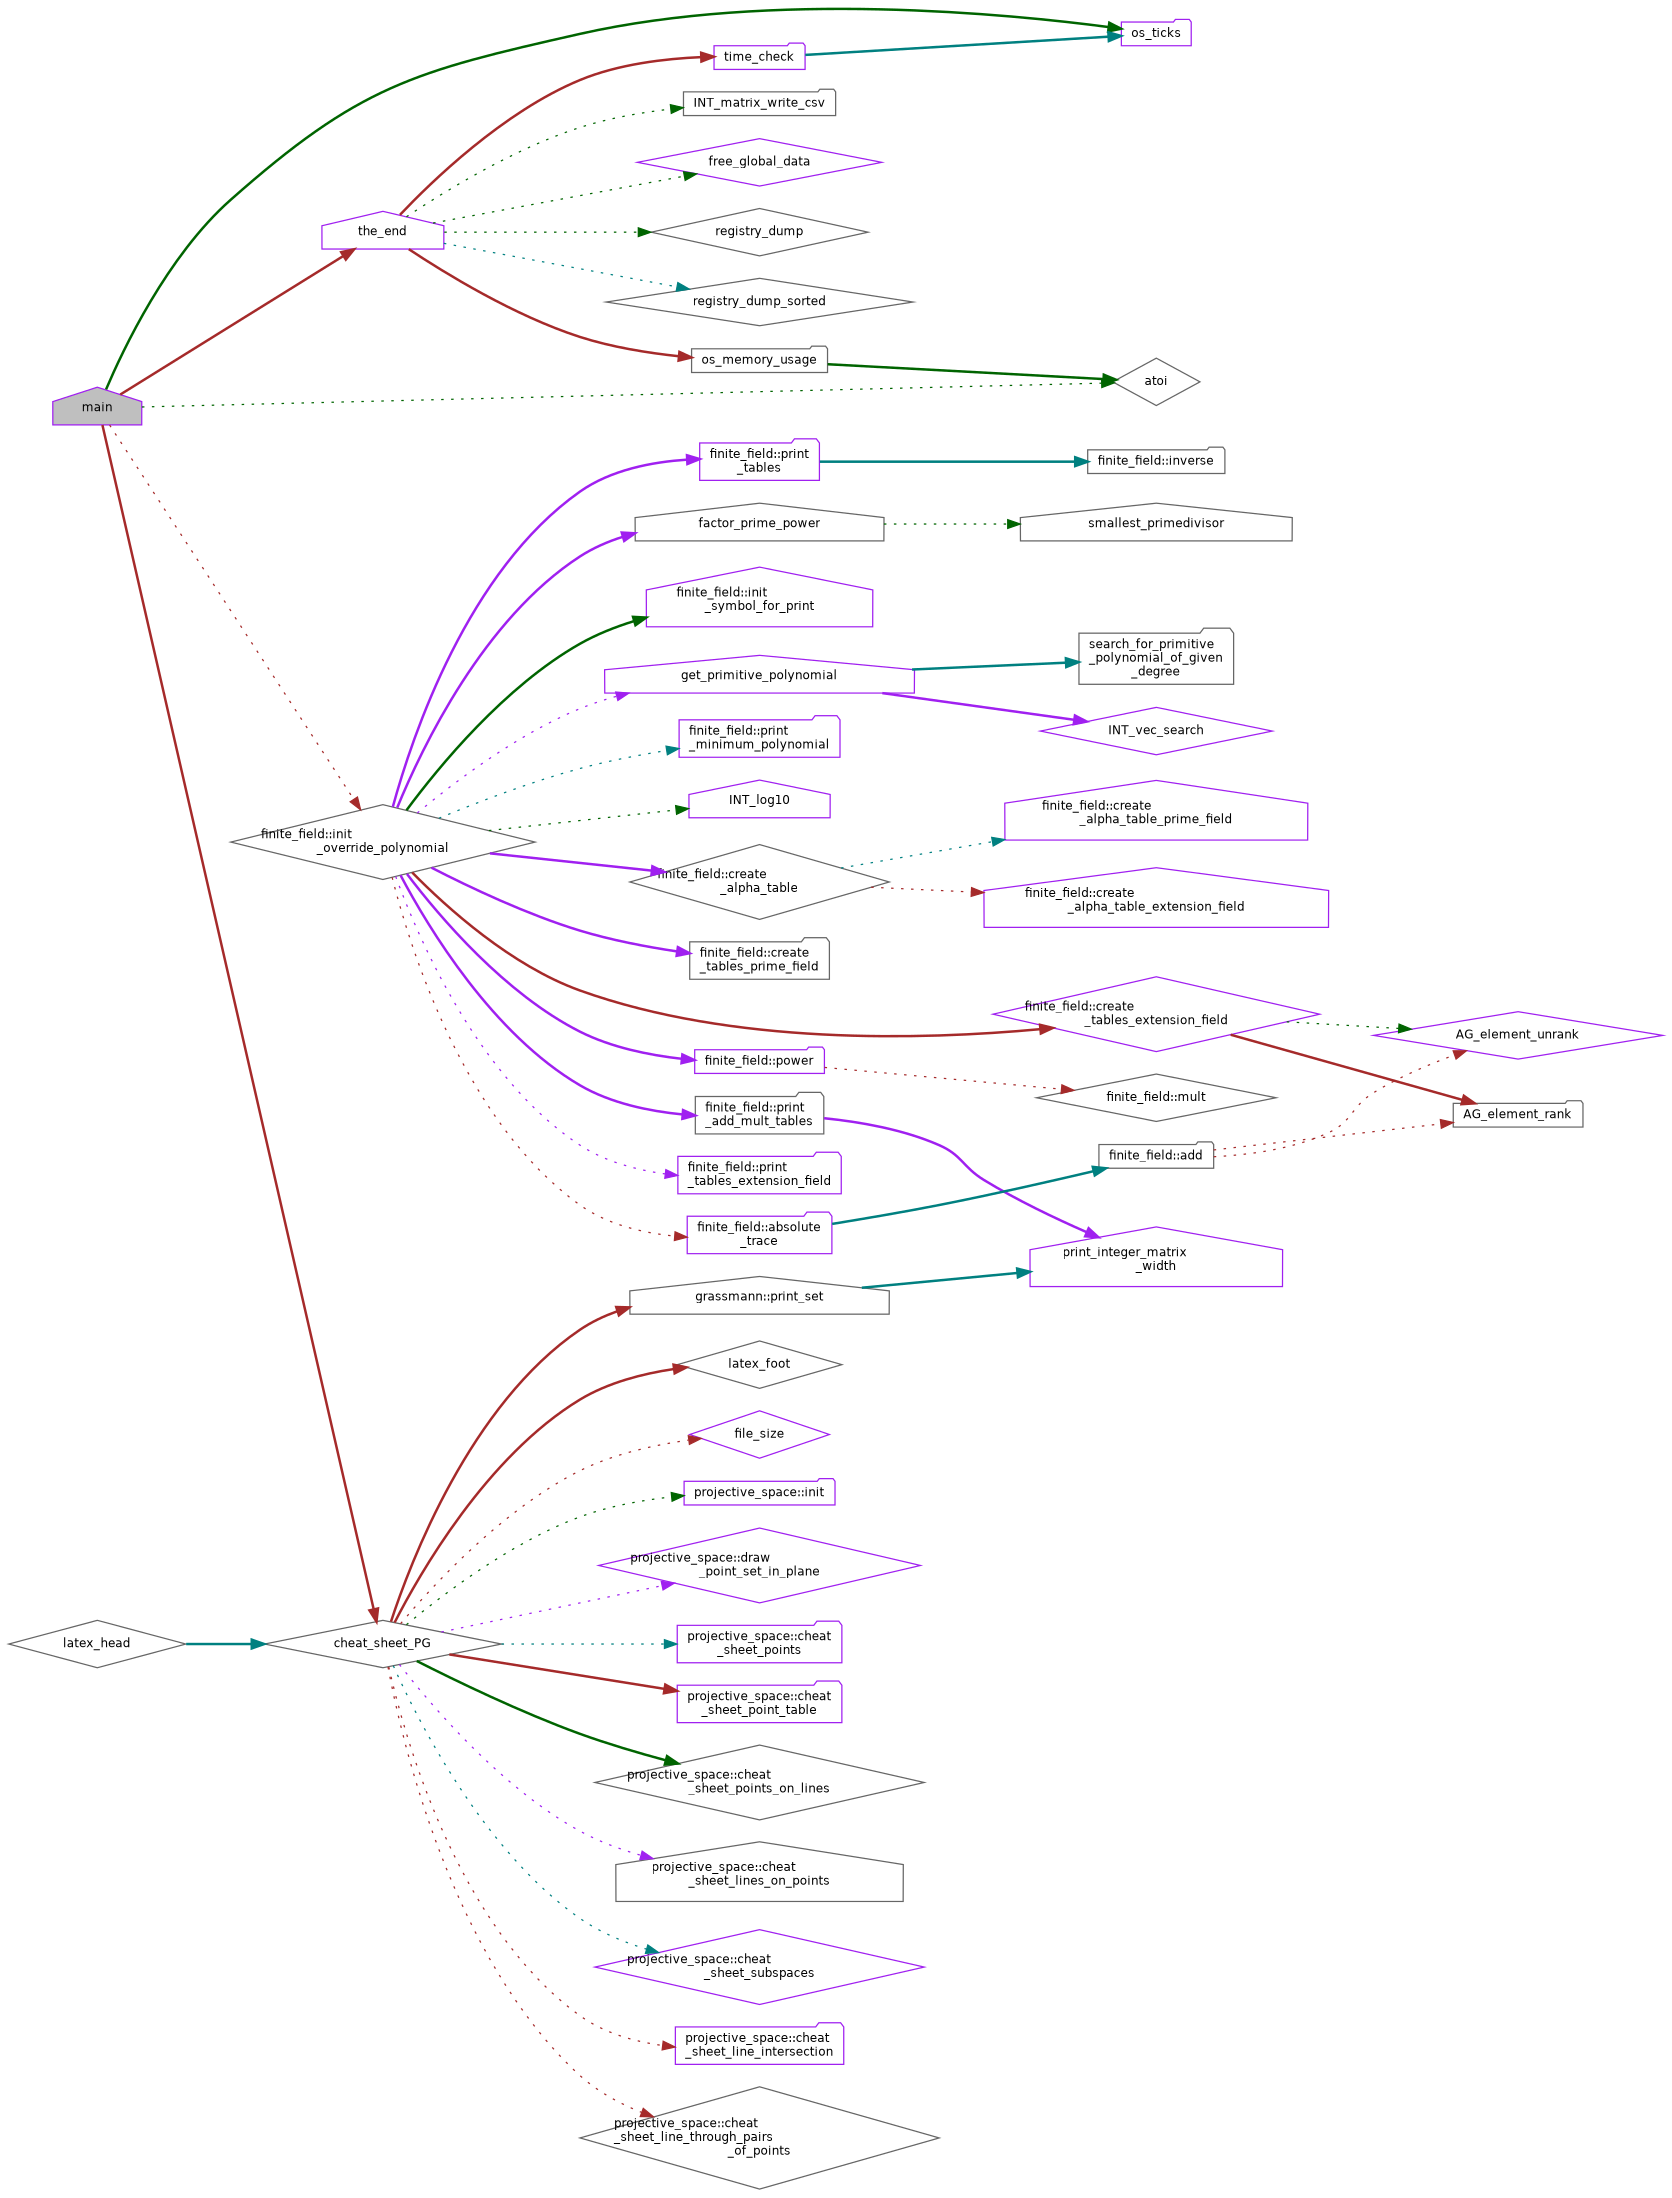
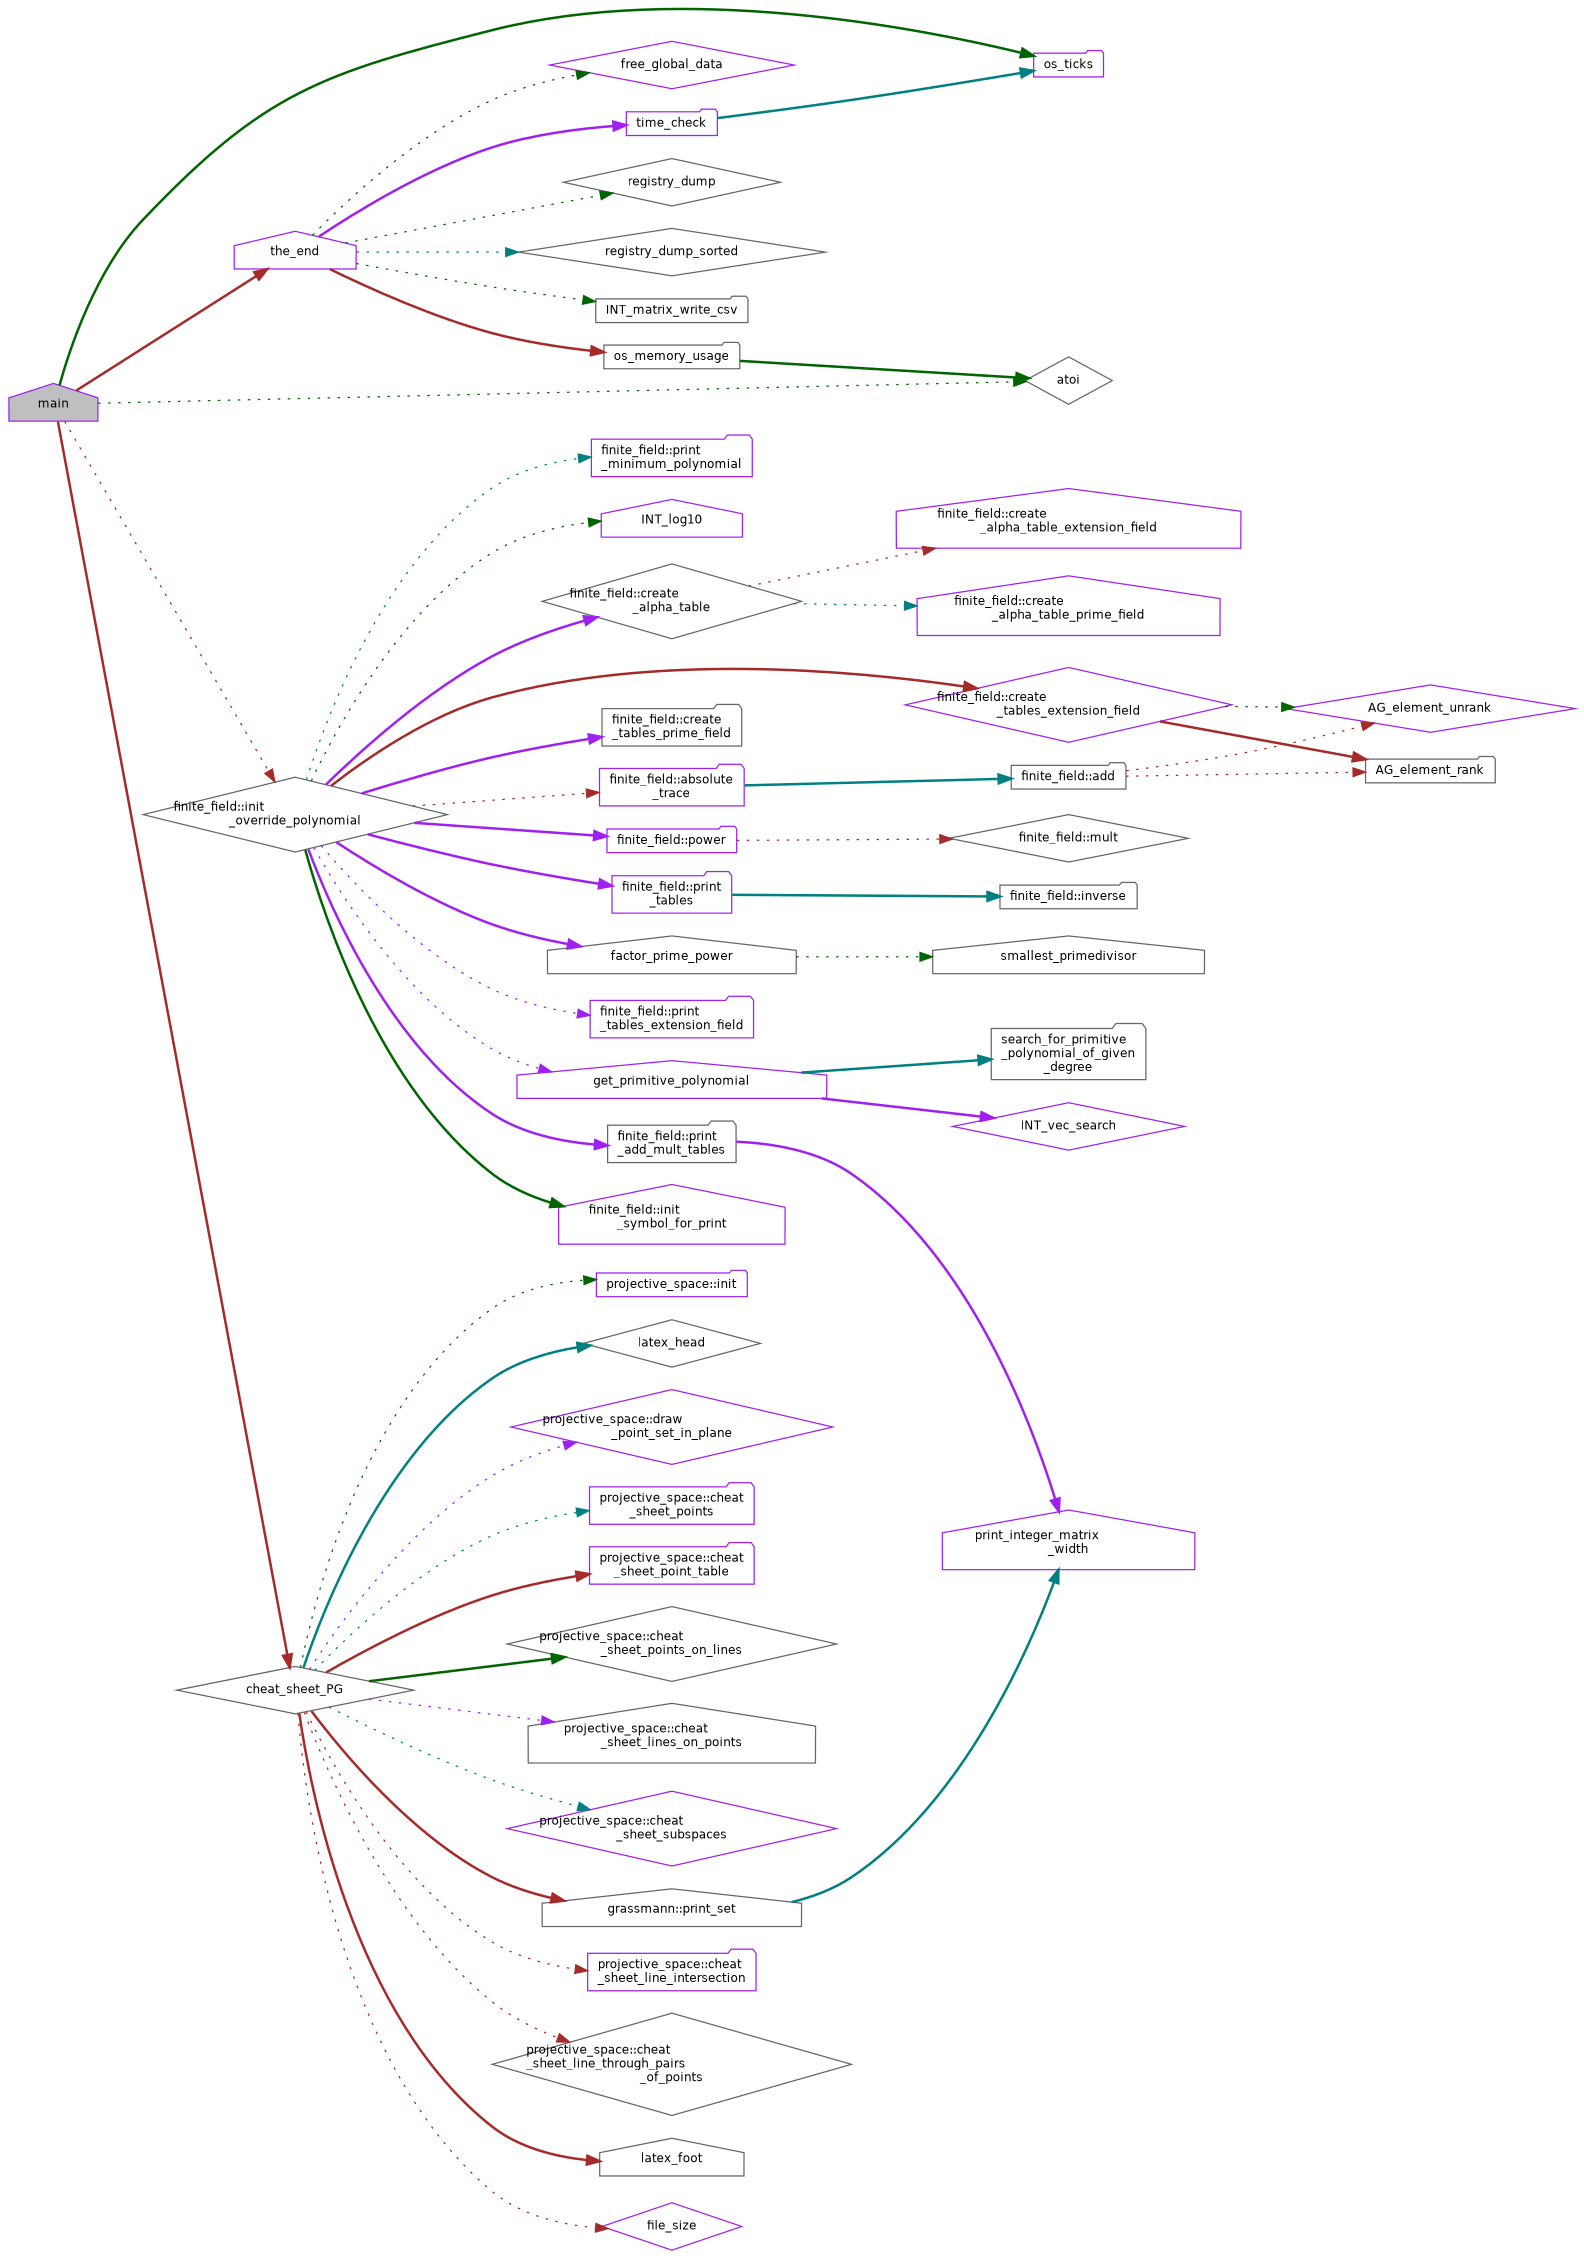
edge "the_end" -> "time_check": color brown -> purple
node "latex_foot": shape diamond -> house
edge "latex_head" -> "cheat_sheet_PG": reversed
